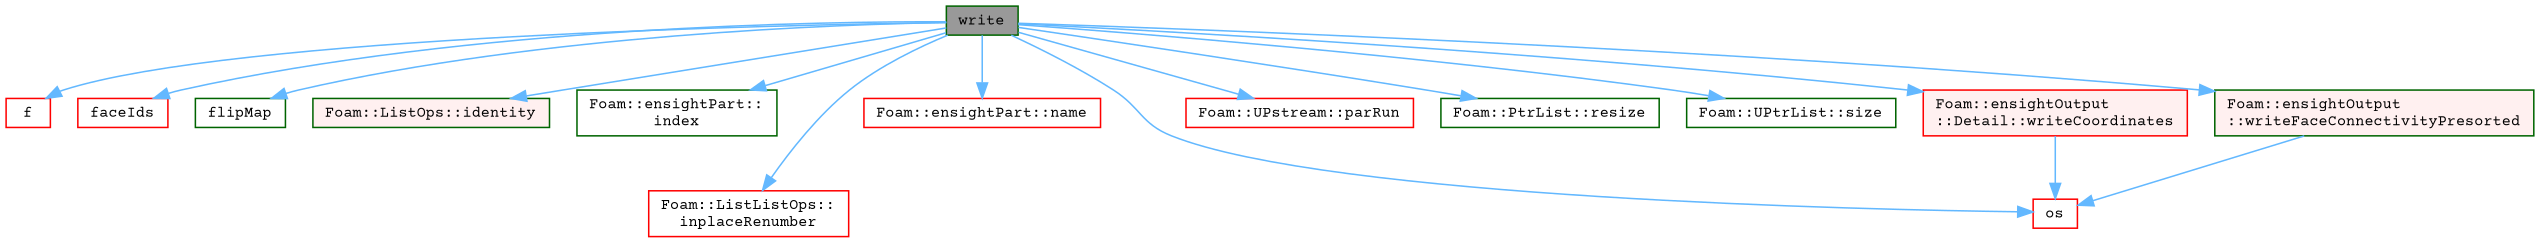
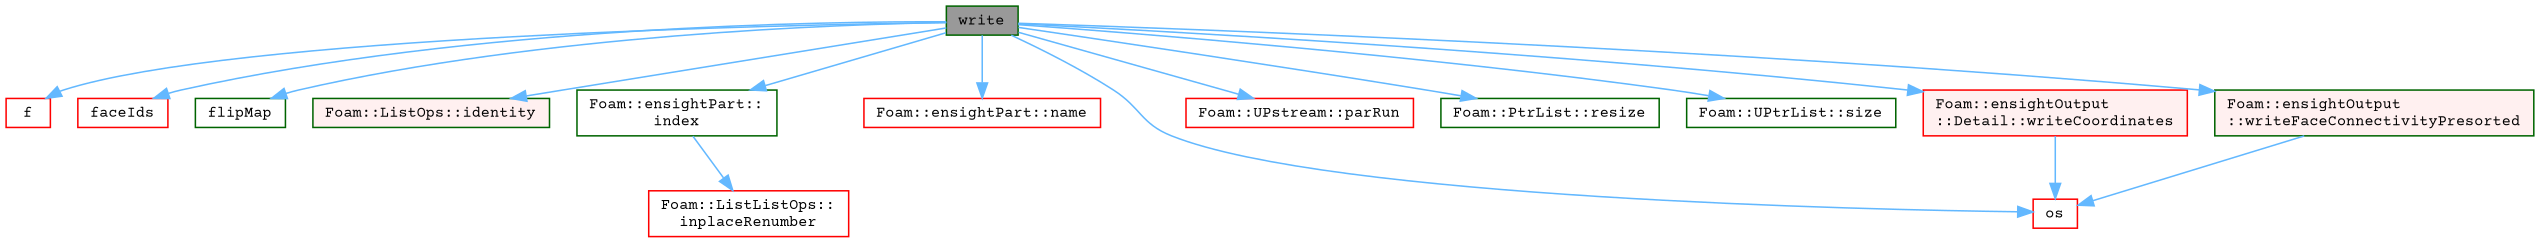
edge "write" -> "Foam::ListListOps:: inplaceRenumber": now "Foam::ensightPart:: index" -> "Foam::ListListOps:: inplaceRenumber"
